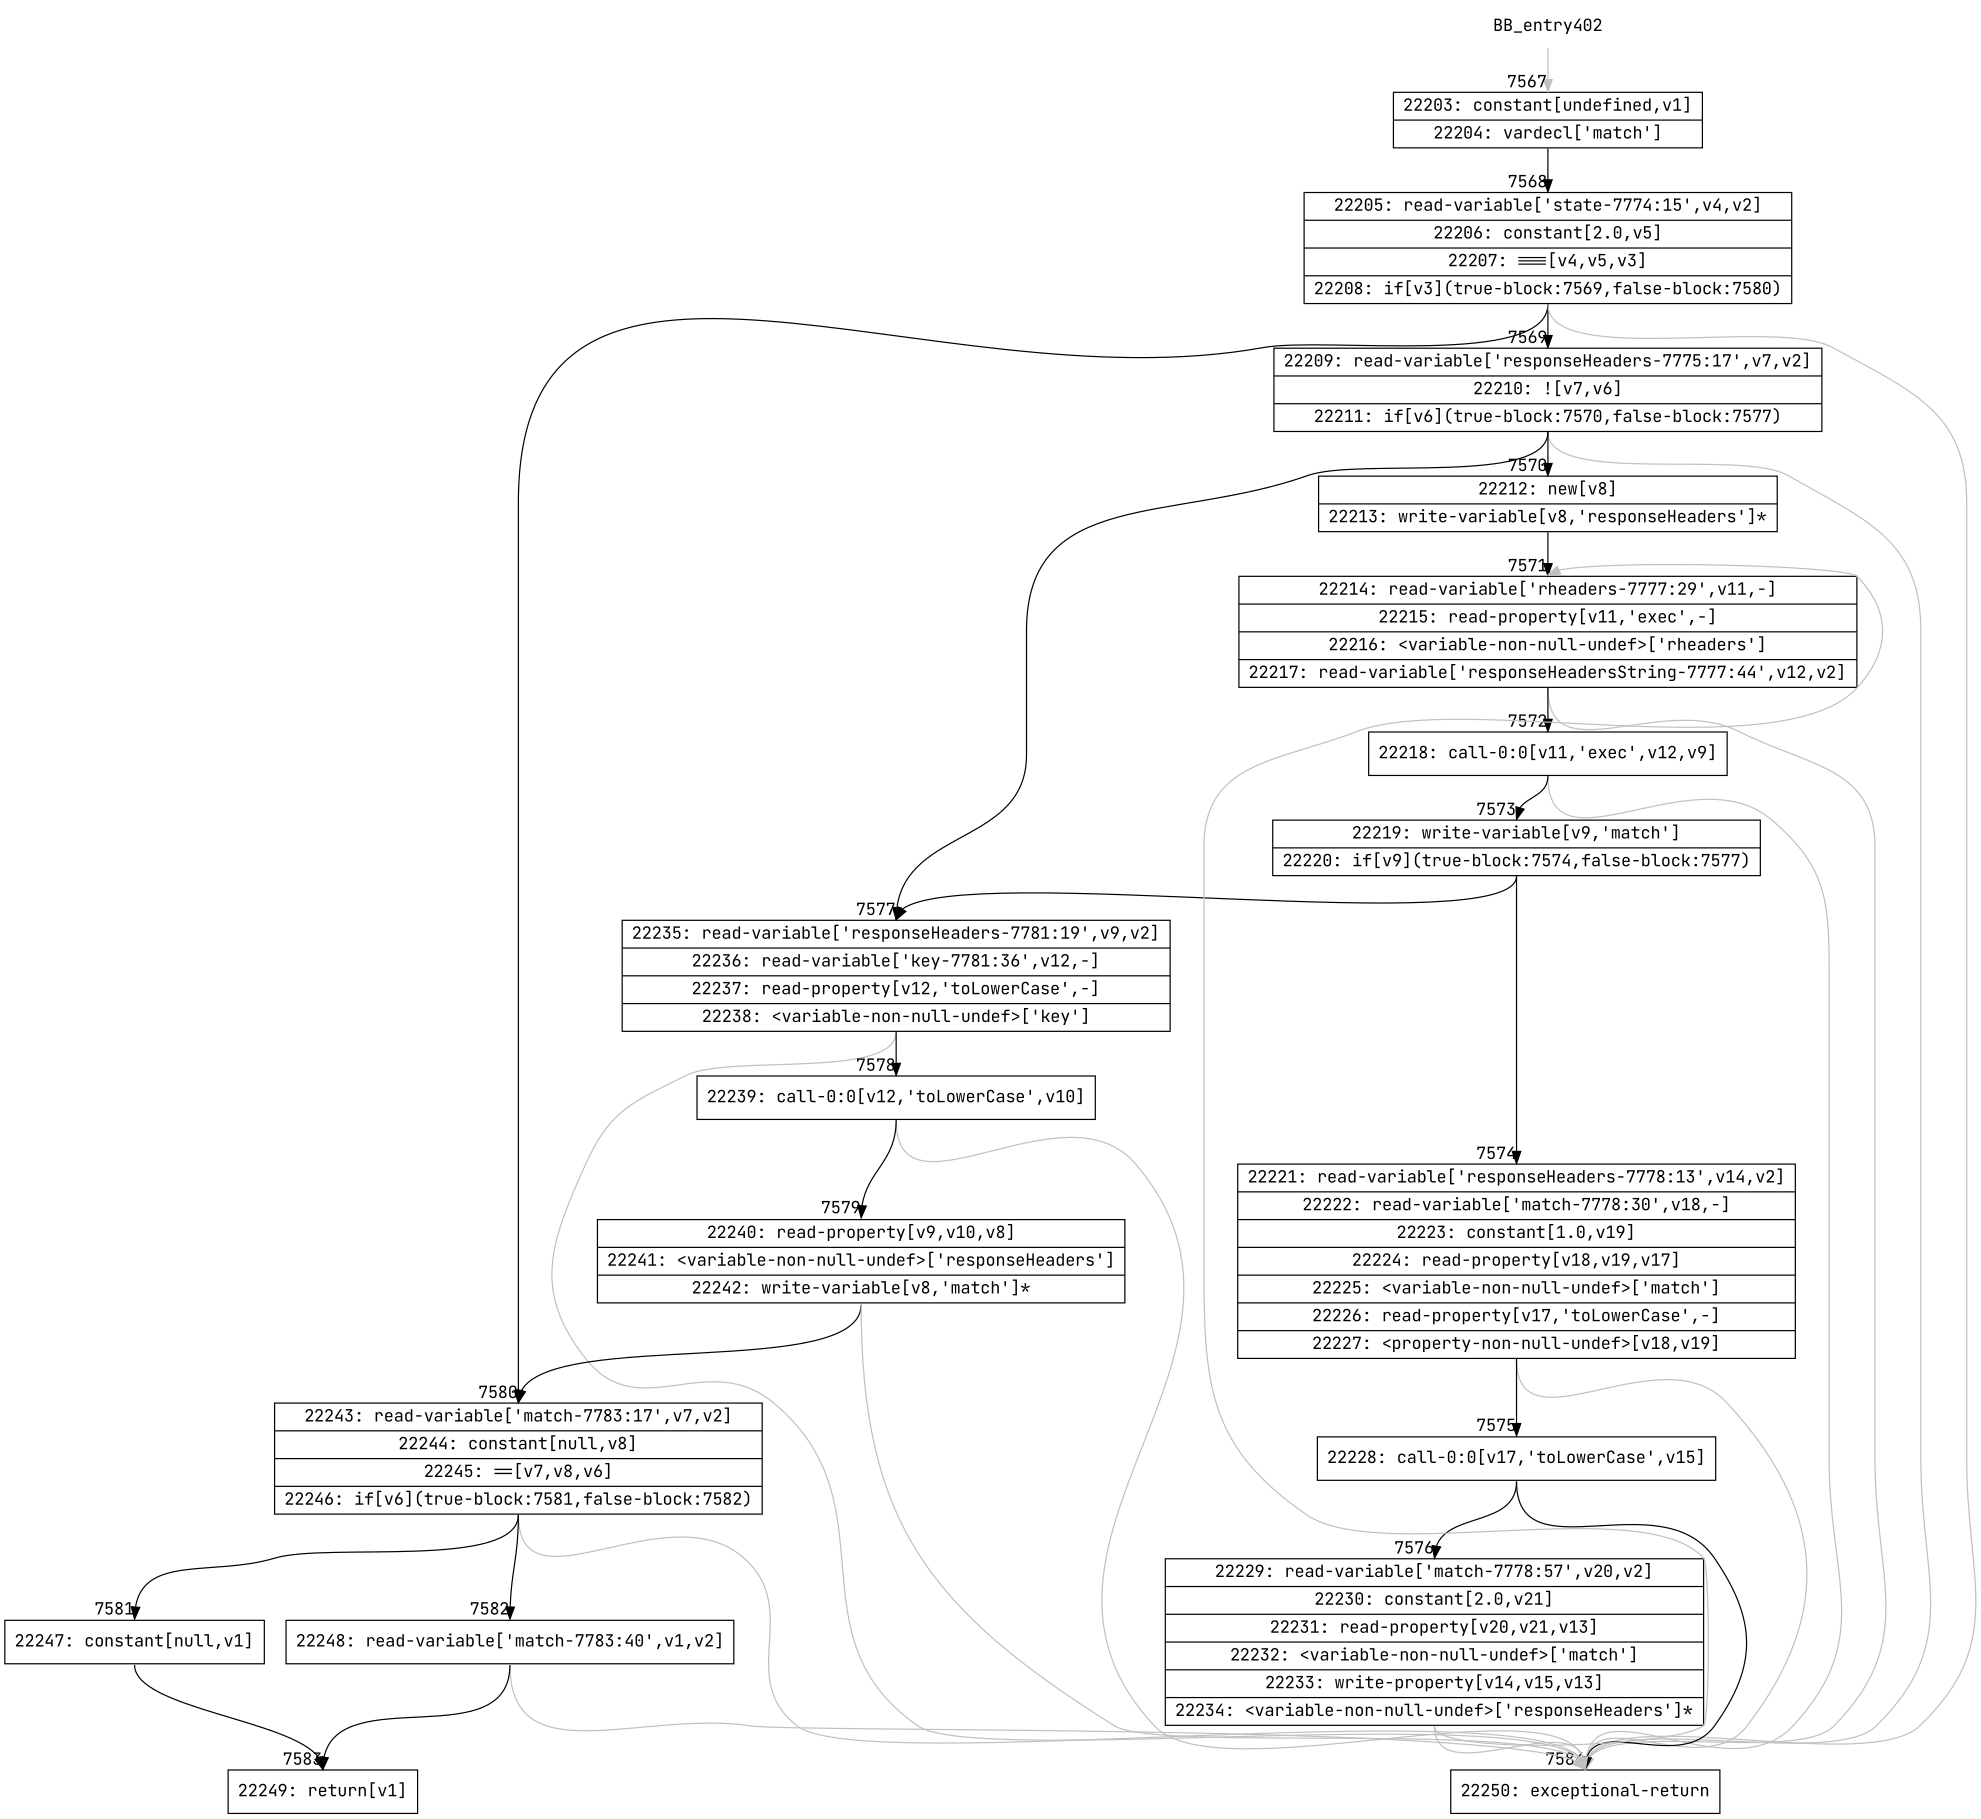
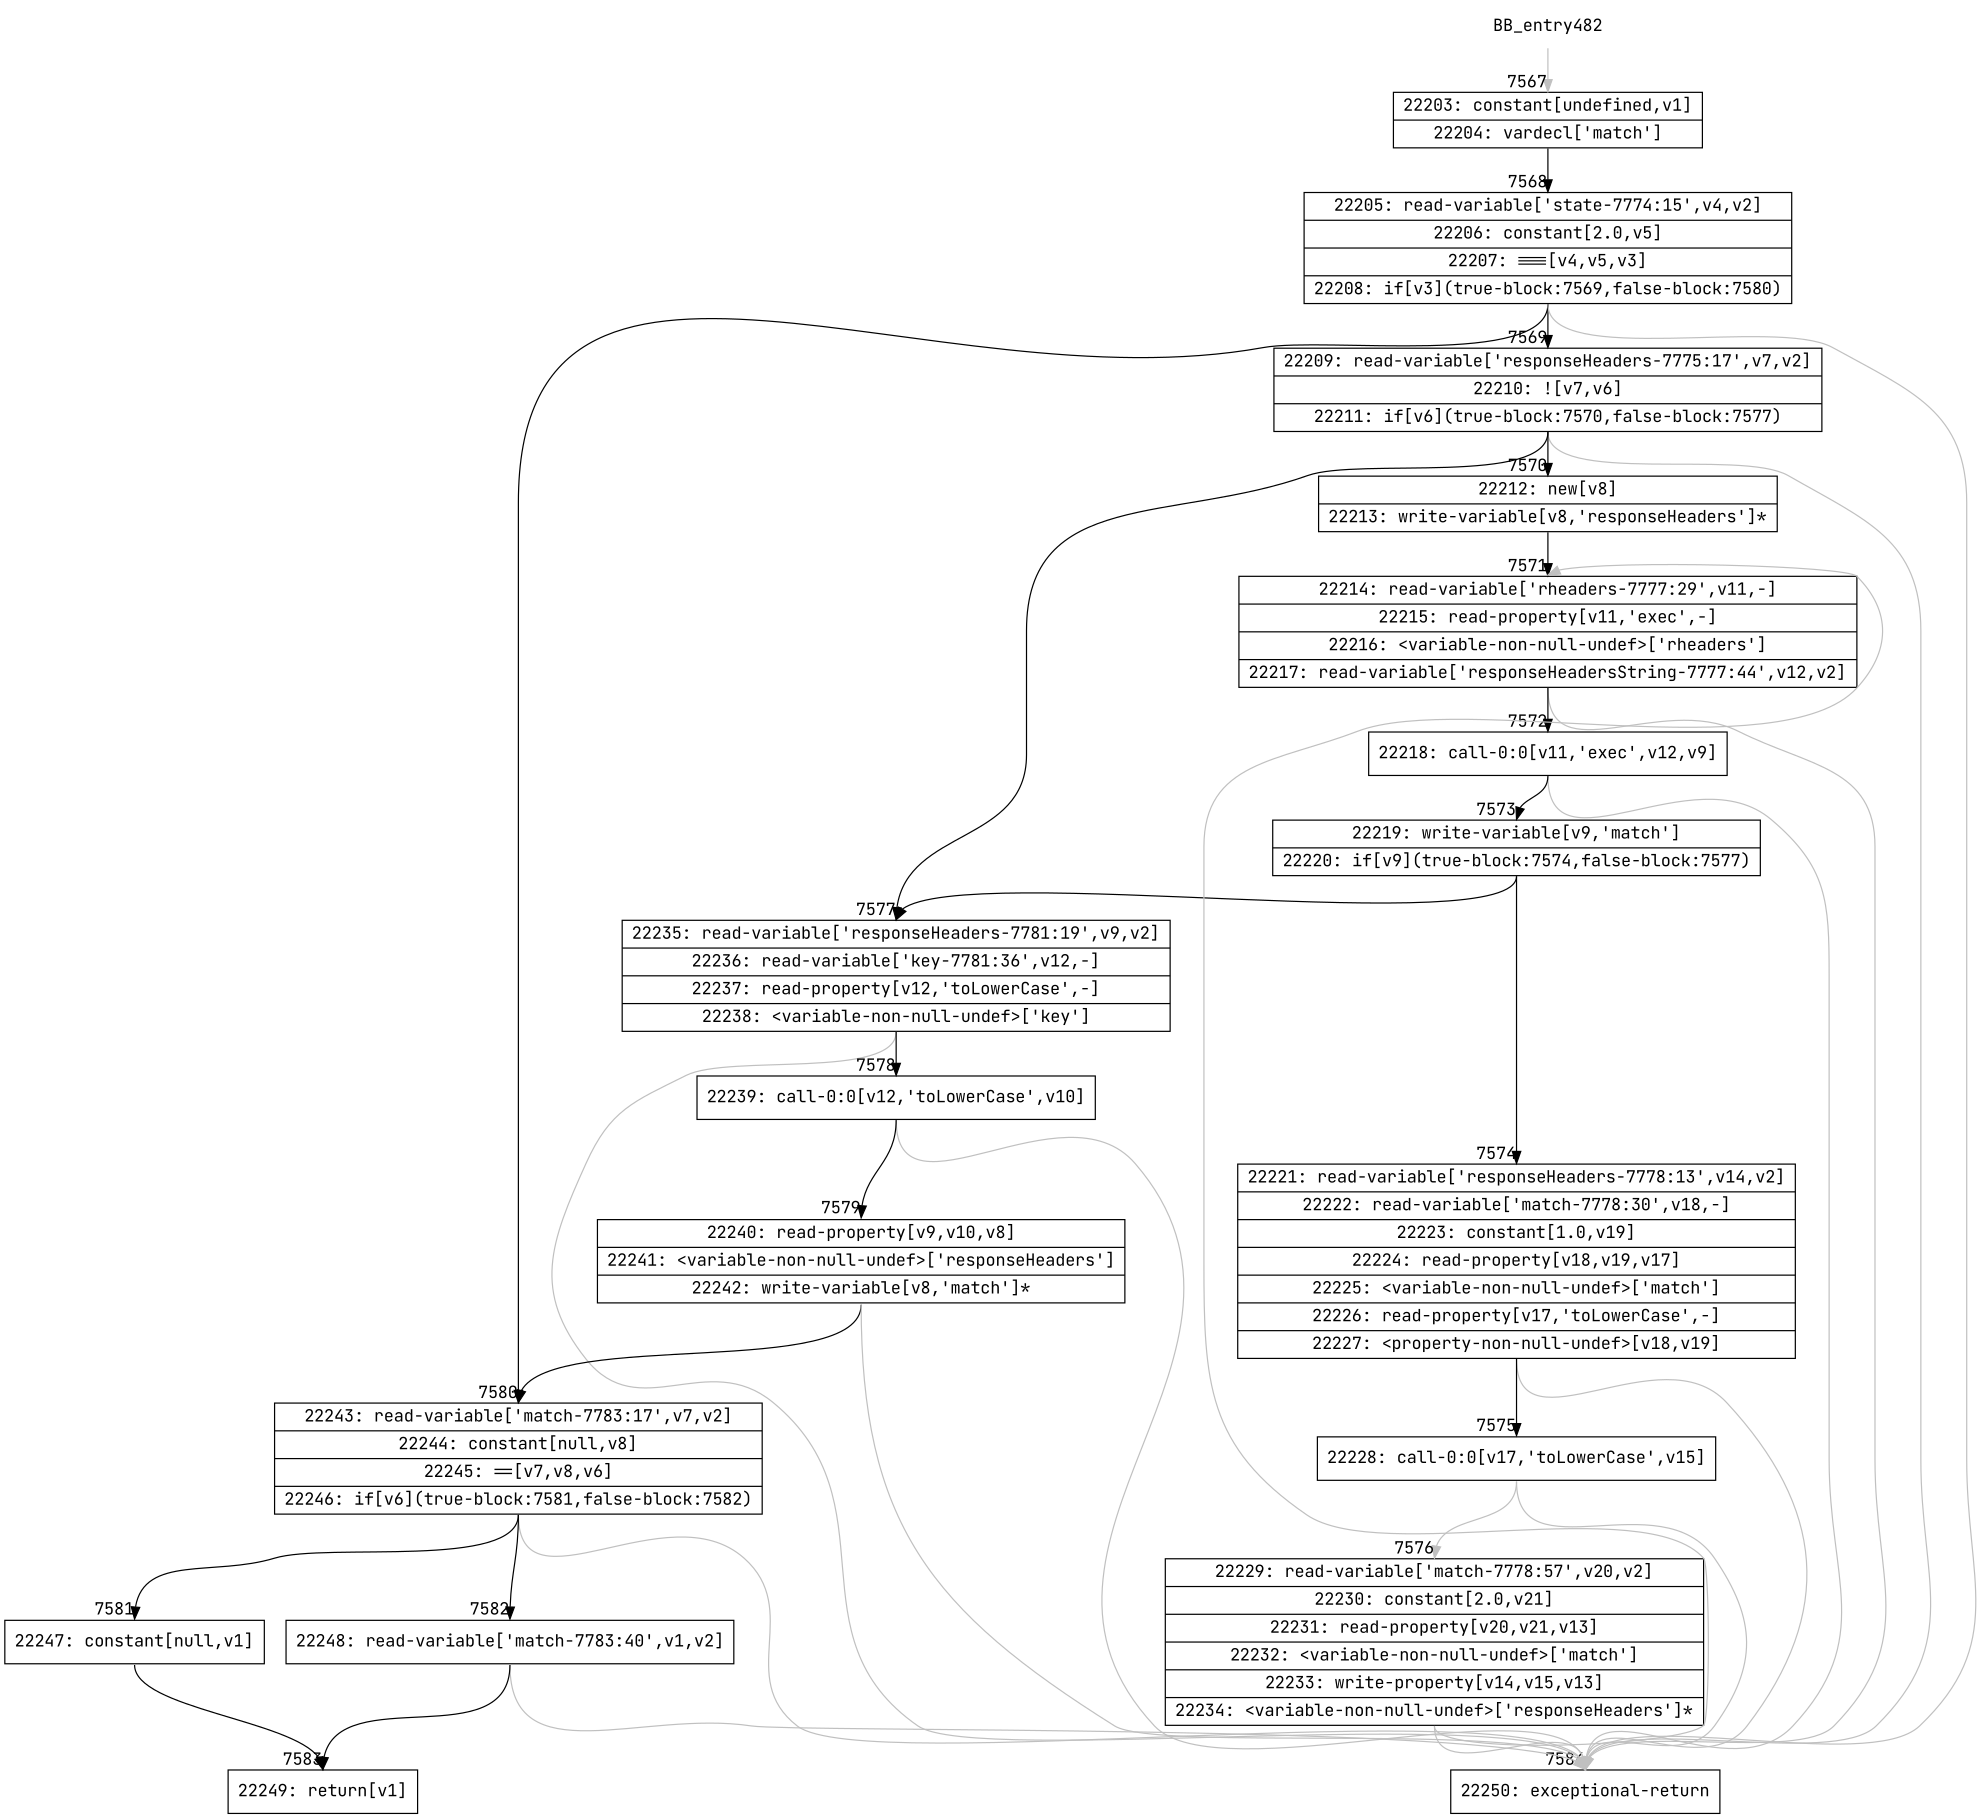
node "BB_entry402": label "BB_entry402" -> "BB_entry482"
edge "22228: call-0:0[v17,'toLowerCase',v15]" -> "22229: read-variable['match-7778:57',v20,v2]": color black -> gray
edge "22228: call-0:0[v17,'toLowerCase',v15]" -> "22250: exceptional-return": color black -> gray
